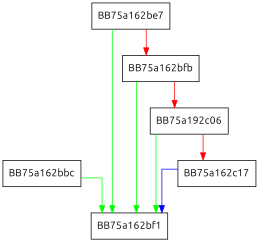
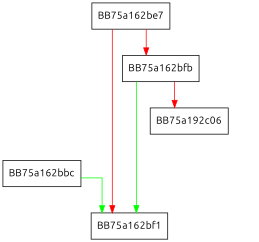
edge "BB75a162be7" -> "BB75a162bf1": color green -> red
edge "BB75a192c06" -> "BB75a162bf1": removed
node "BB75a162c17": removed
